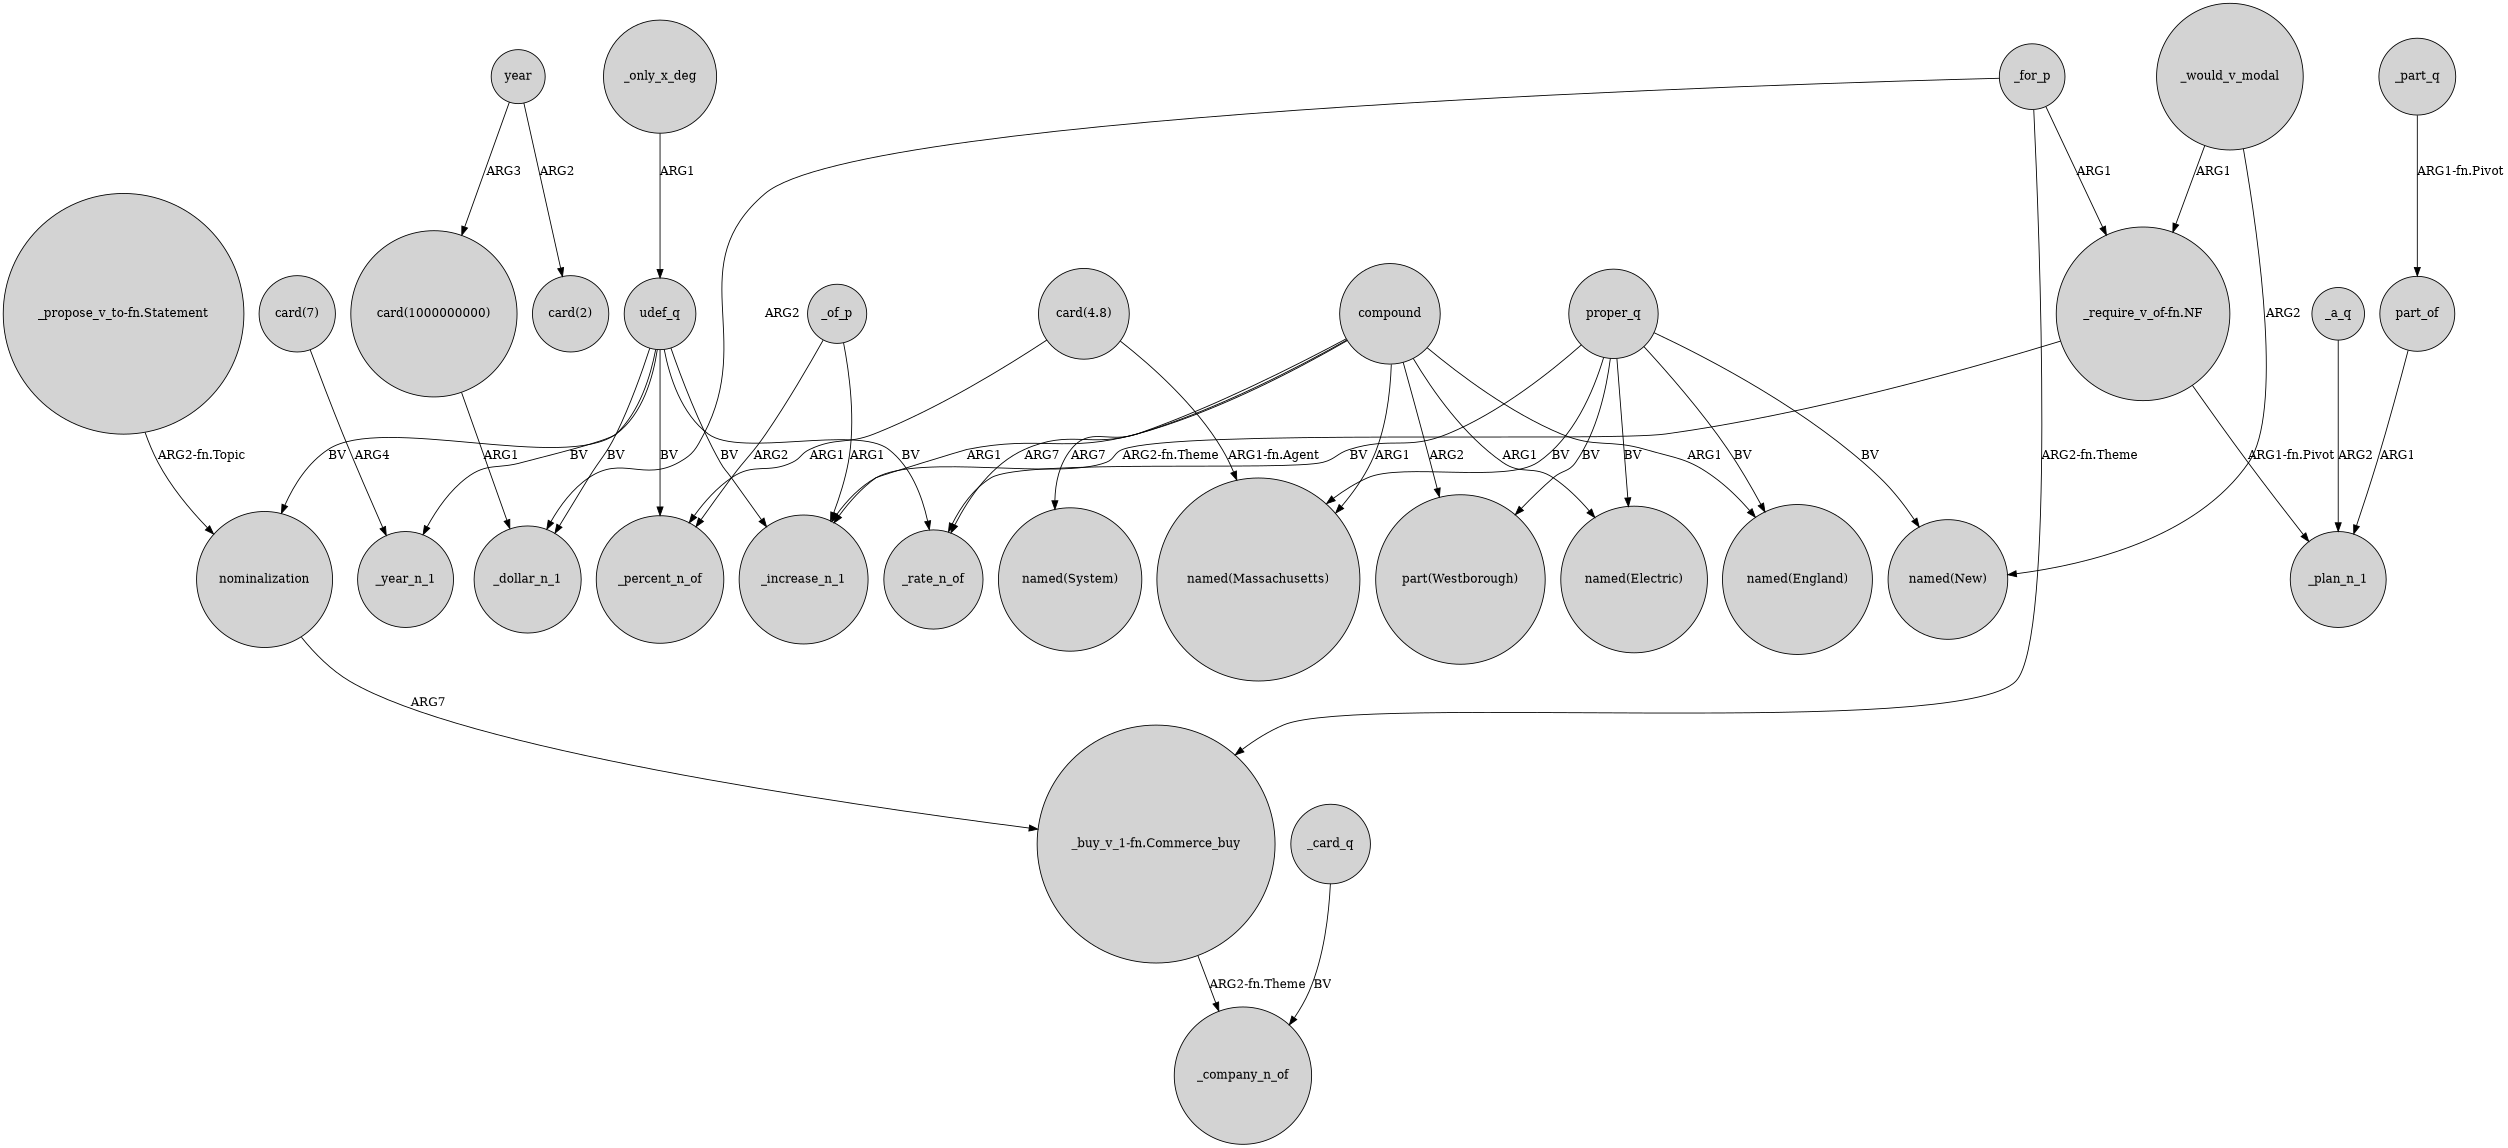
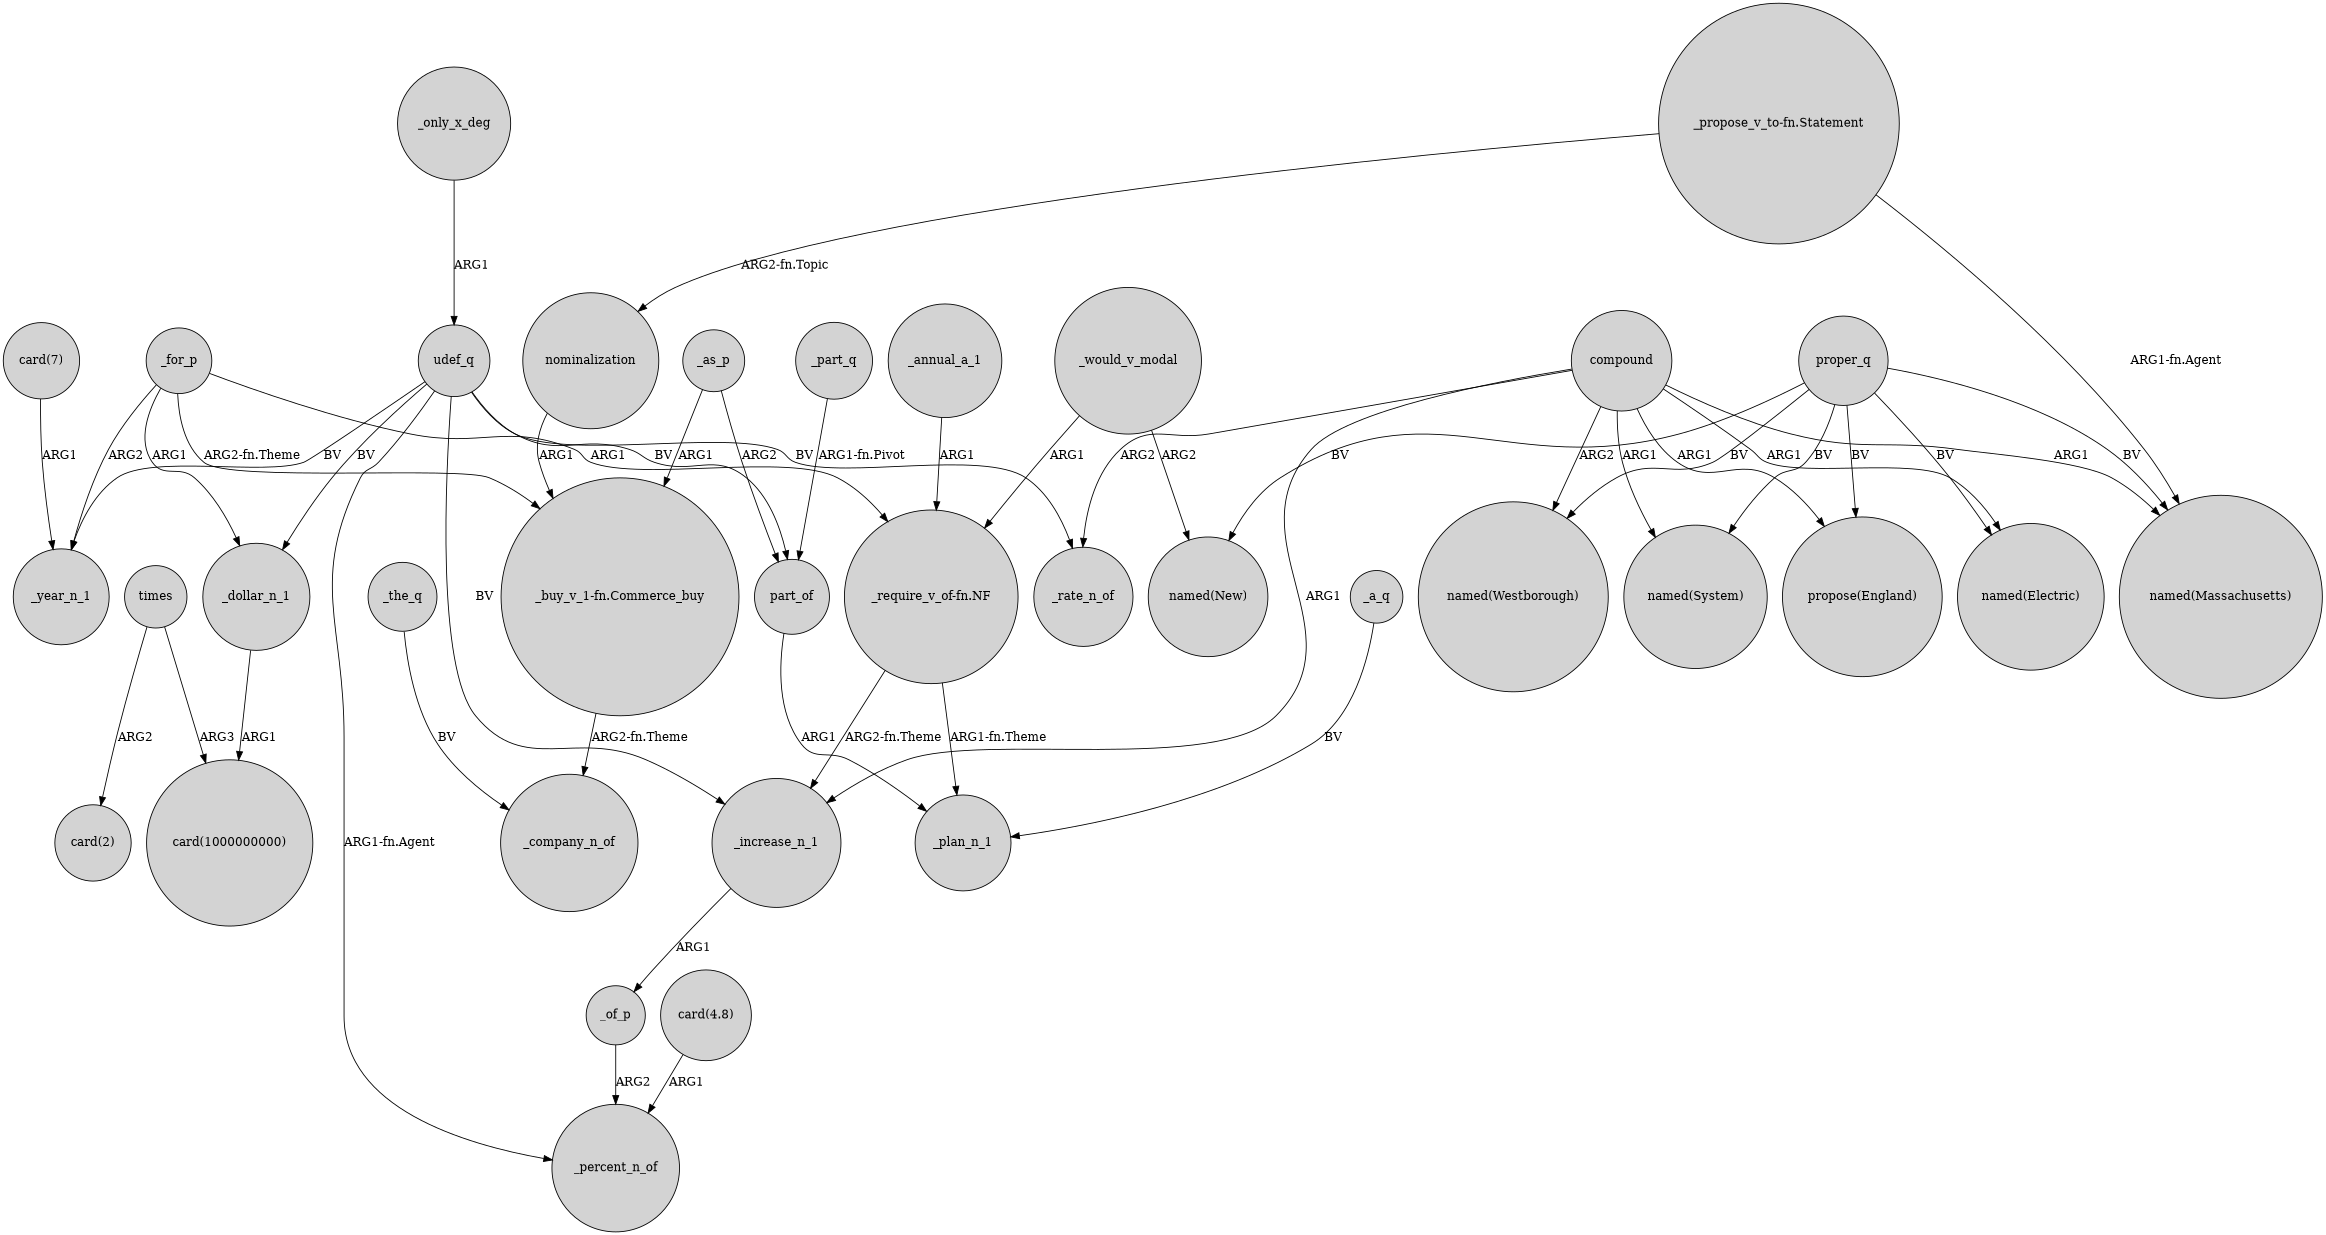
node "year": label "year" -> "times"
edge "_for_p" -> "_dollar_n_1": label "ARG2" -> "ARG1"
node "_as_p": added
node "_annual_a_1": added
edge "card(4.8)" -> "named(Massachusetts)": now "_propose_v_to-fn.Statement" -> "named(Massachusetts)"
edge "_of_p" -> "_increase_n_1": reversed
edge "udef_q" -> "nominalization": now "udef_q" -> "part_of"
edge "card(7)" -> "_year_n_1": label "ARG4" -> "ARG1"
edge "card(1000000000)" -> "_dollar_n_1": reversed
edge "udef_q" -> "_percent_n_of": label "BV" -> "ARG1-fn.Agent"
edge "compound" -> "_rate_n_of": label "ARG7" -> "ARG2"
edge "compound" -> "named(System)": label "ARG7" -> "ARG1"
edge "_require_v_of-fn.NF" -> "_plan_n_1": label "ARG1-fn.Pivot" -> "ARG1-fn.Theme"
edge "_a_q" -> "_plan_n_1": label "ARG2" -> "BV"
edge "_for_p" -> "_year_n_1": added, label "ARG2"
edge "proper_q" -> "_rate_n_of": now "proper_q" -> "named(System)"
node "part(Westborough)": label "part(Westborough)" -> "named(Westborough)"
node "named(England)": label "named(England)" -> "propose(England)"
edge "nominalization" -> "_buy_v_1-fn.Commerce_buy": label "ARG7" -> "ARG1"
node "_card_q": label "_card_q" -> "_the_q"
